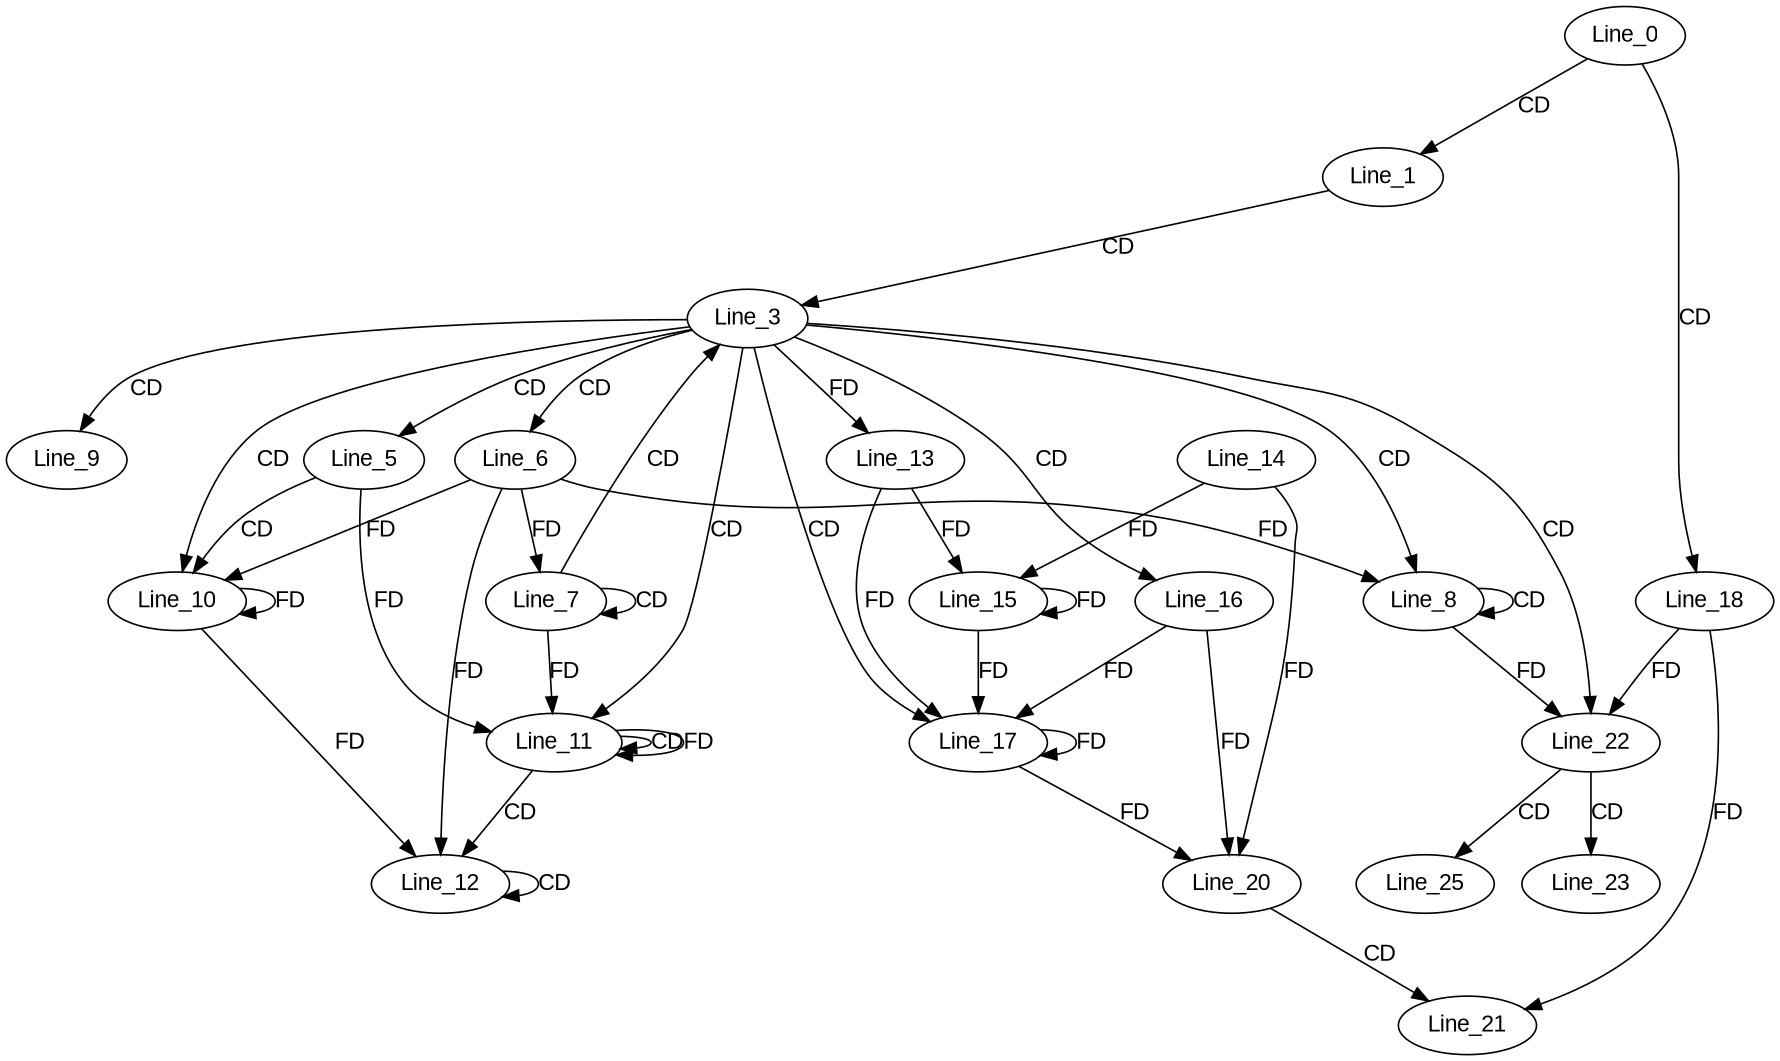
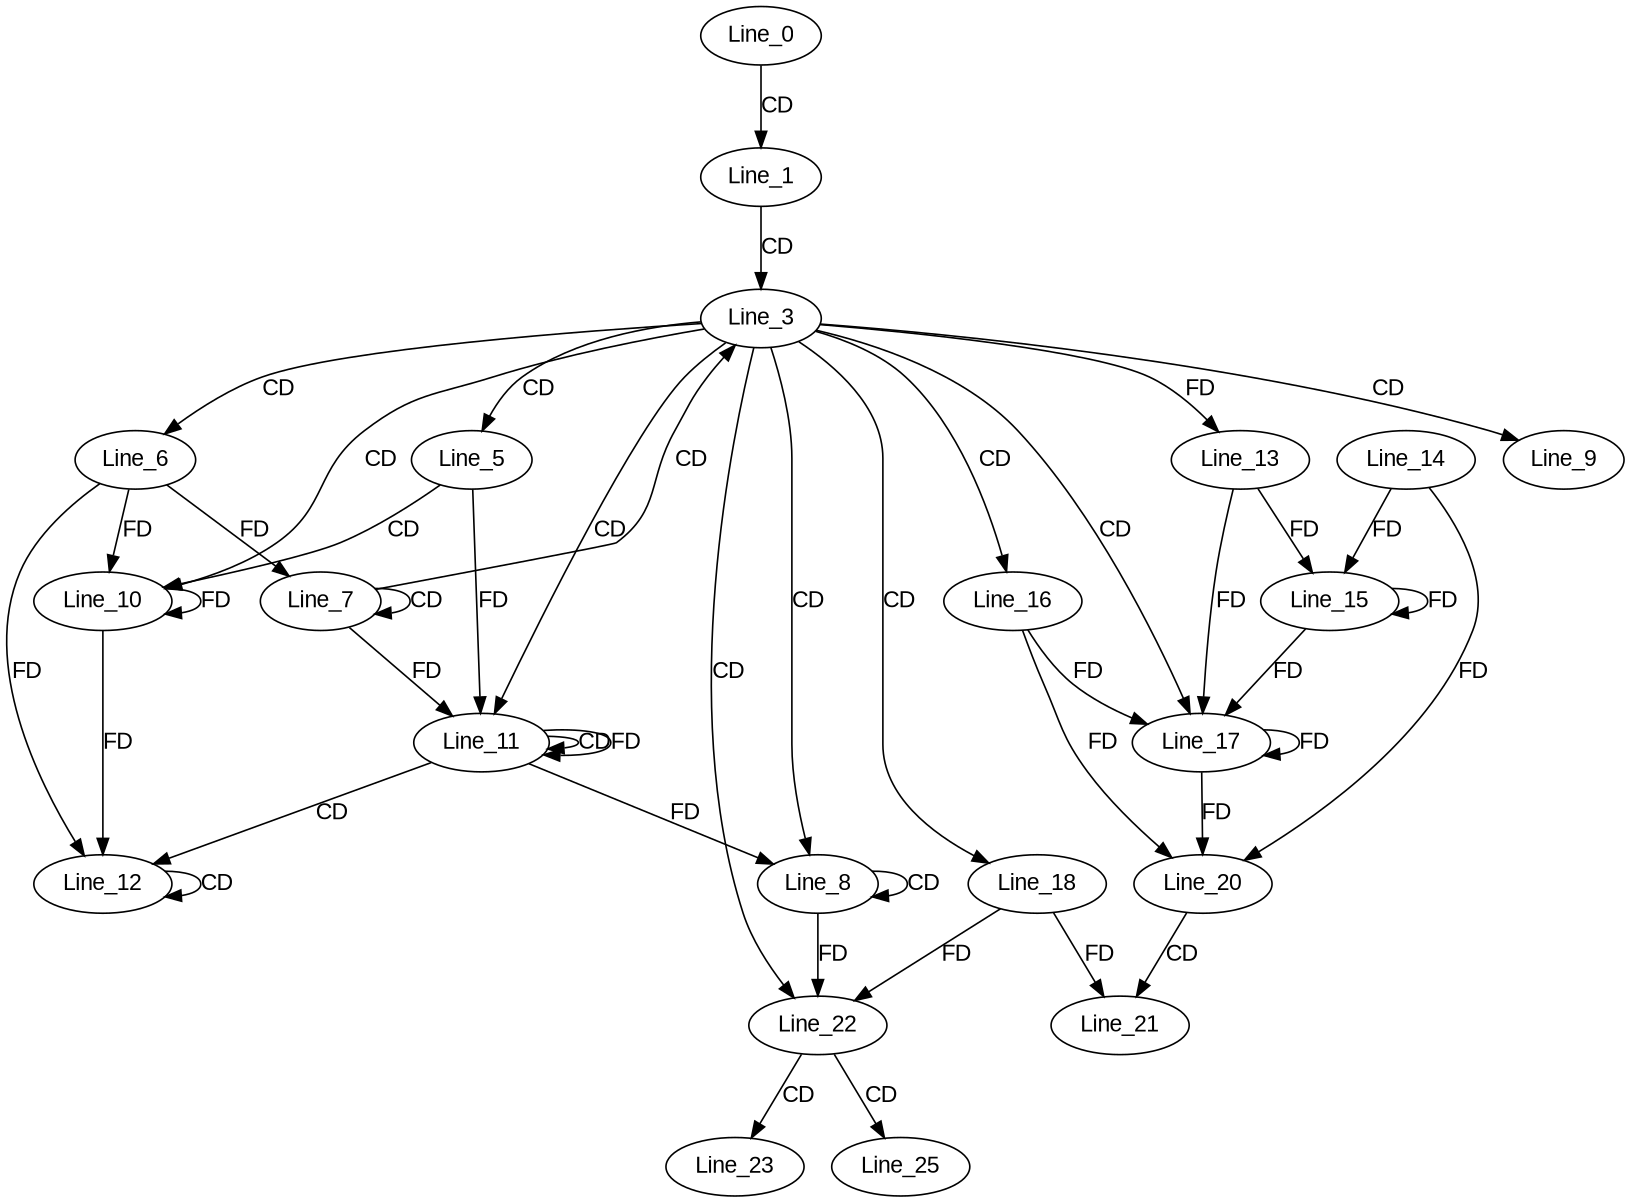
edge "Line_0" -> "Line_18": now "Line_3" -> "Line_18"
edge "Line_6" -> "Line_8": now "Line_11" -> "Line_8"
